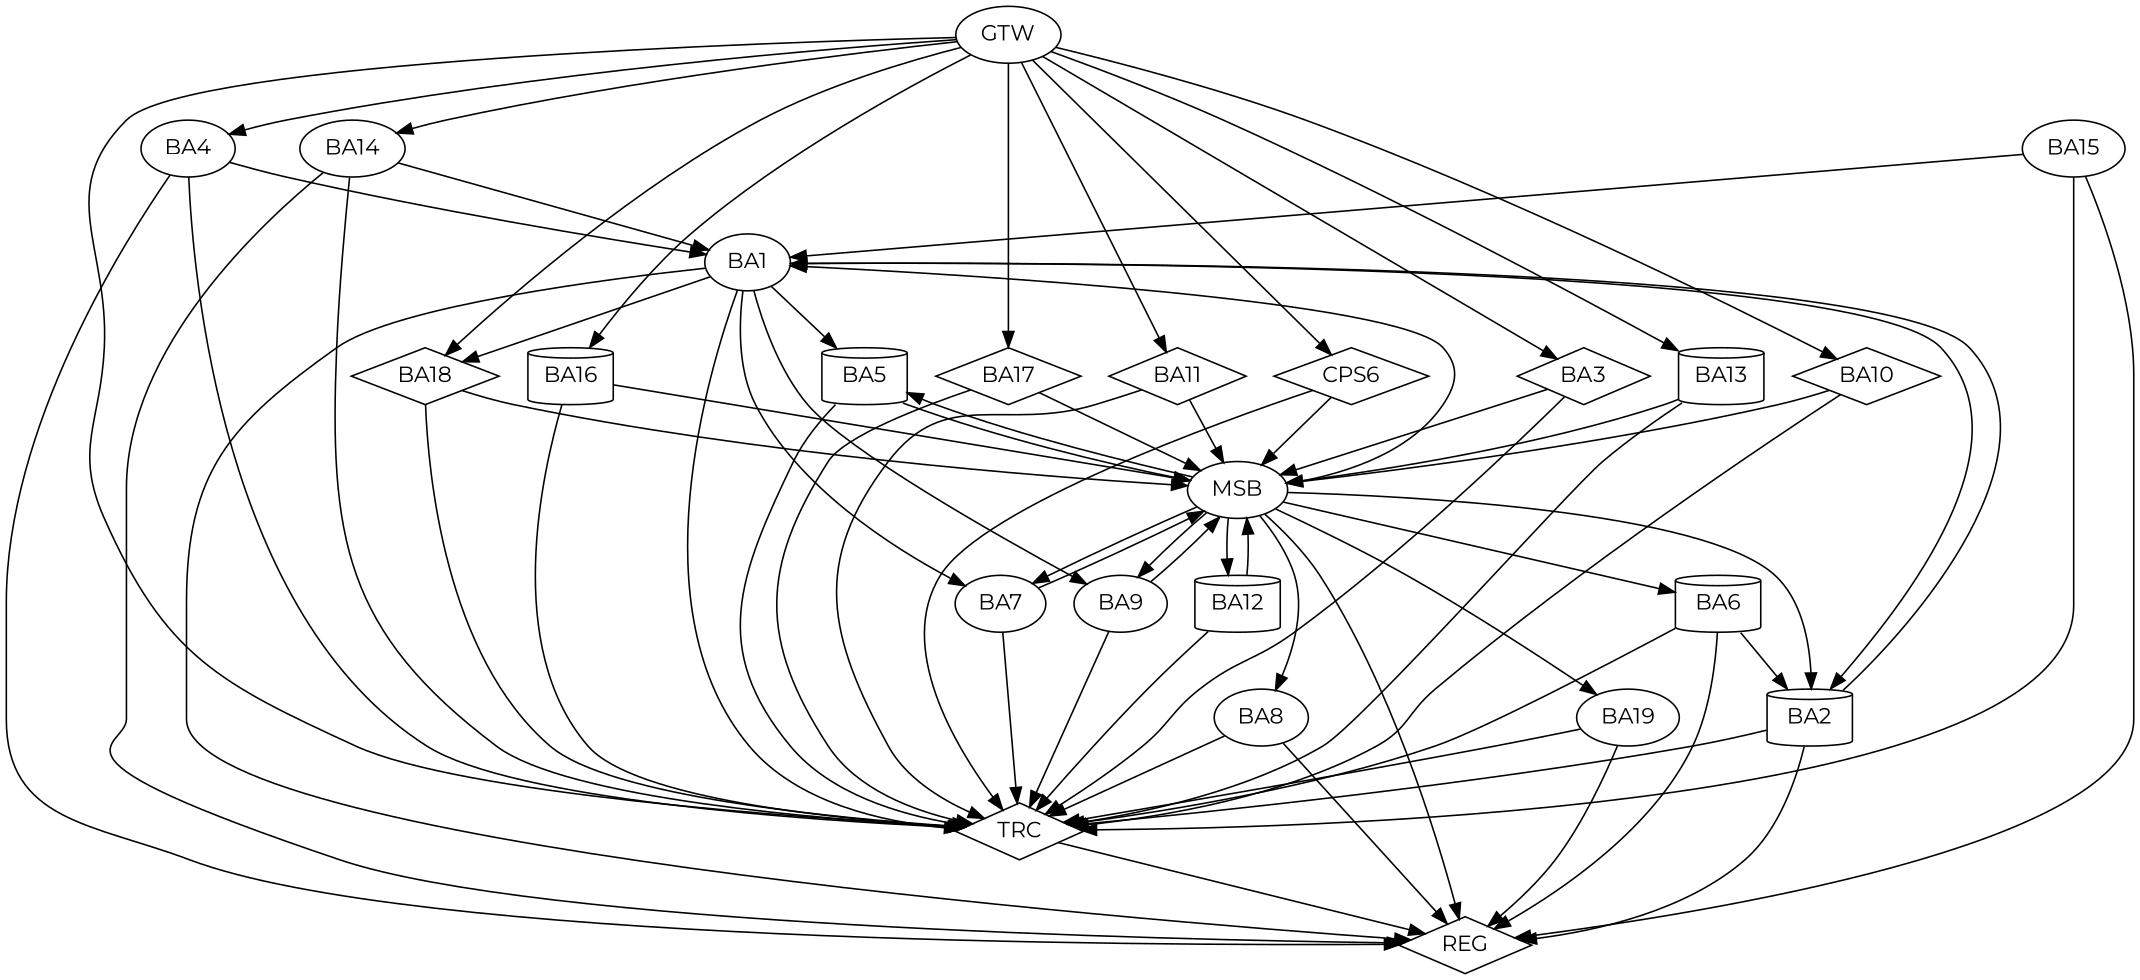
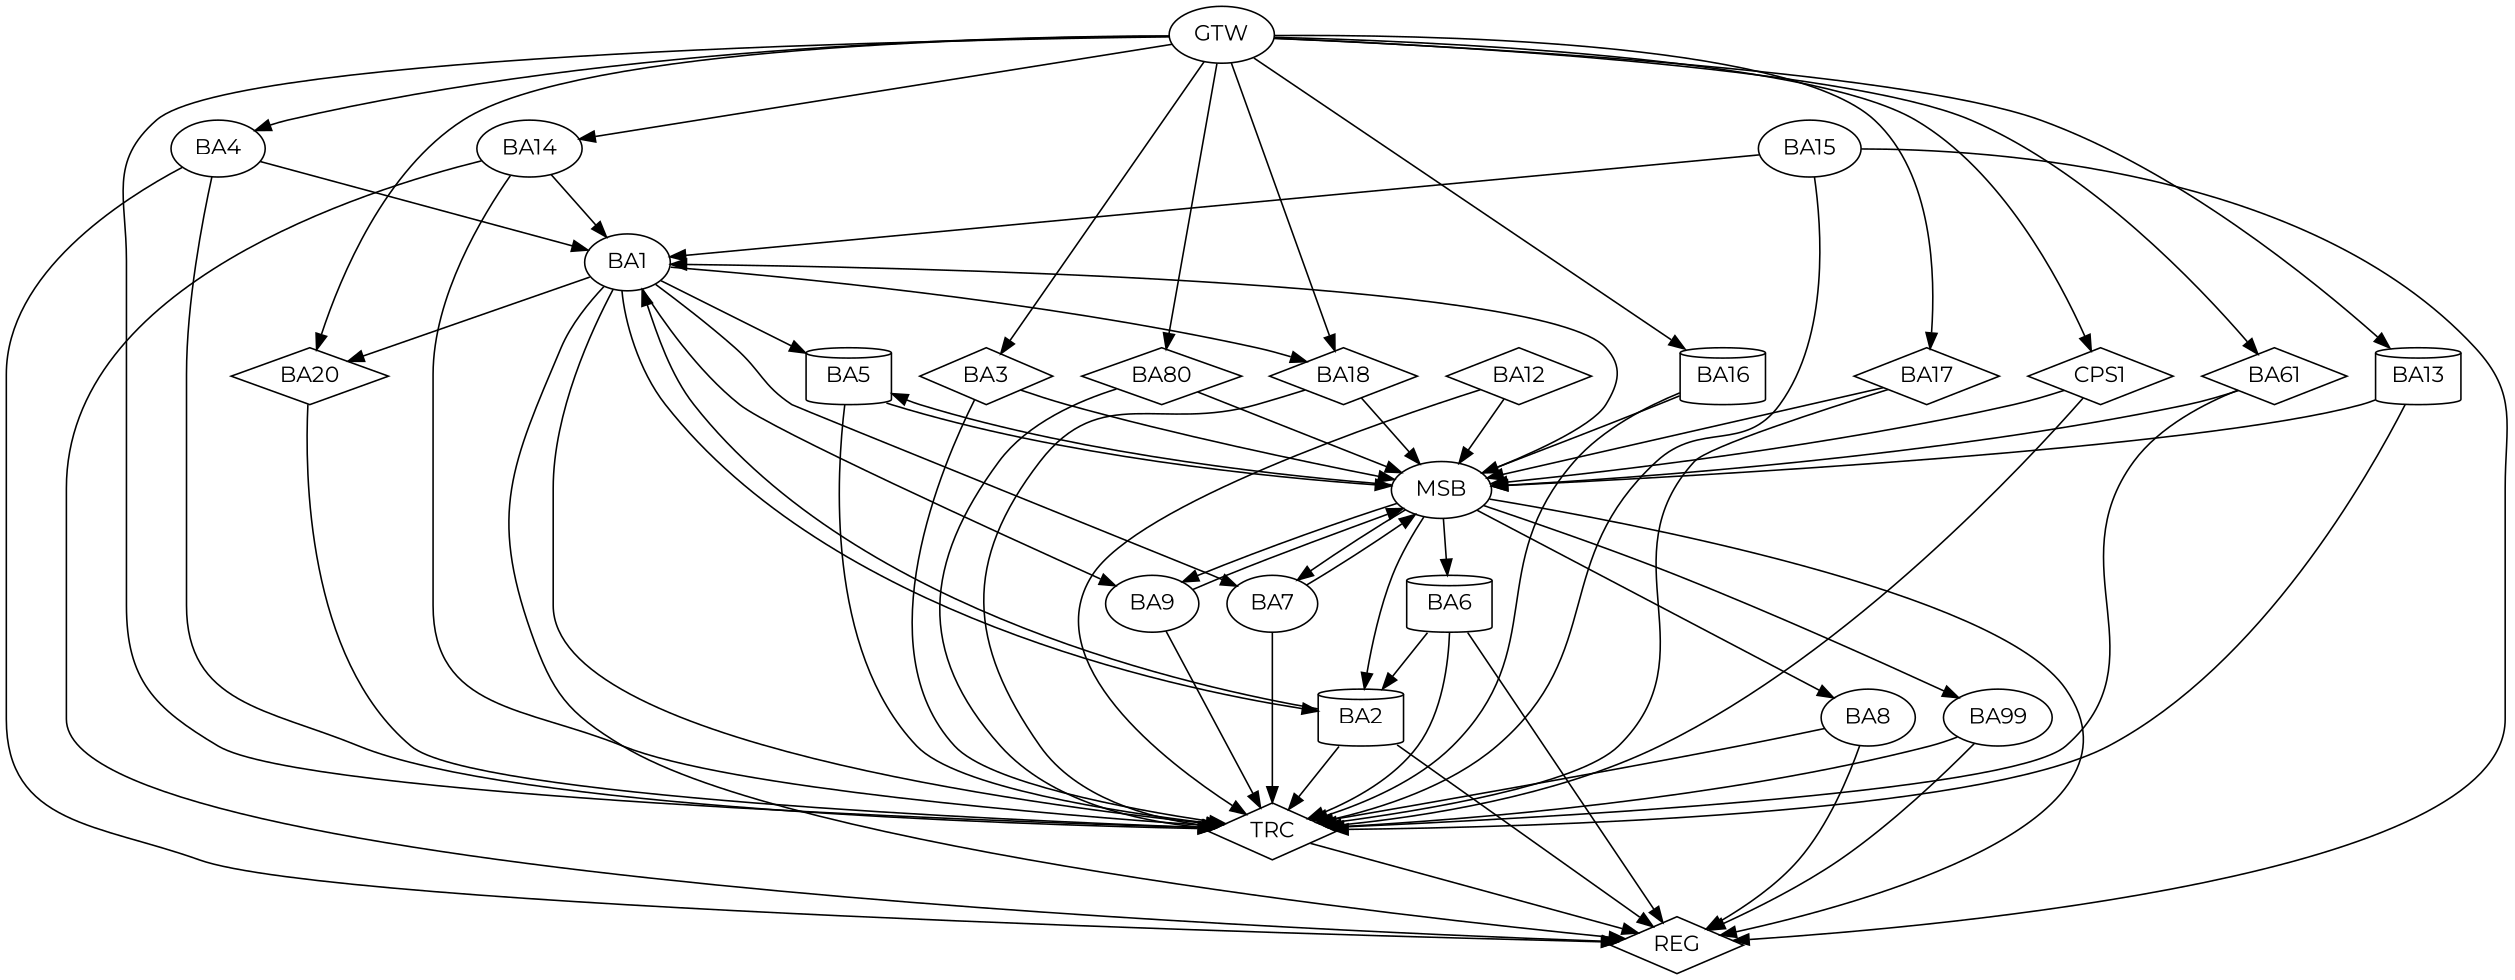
node "BA20": added
node "BA11": label "BA11" -> "BA61"
node "CPS6": label "CPS6" -> "CPS1"
node "BA10": label "BA10" -> "BA80"
edge "MSB" -> "BA12": removed
node "BA12": shape cylinder -> diamond
node "BA19": label "BA19" -> "BA99"
